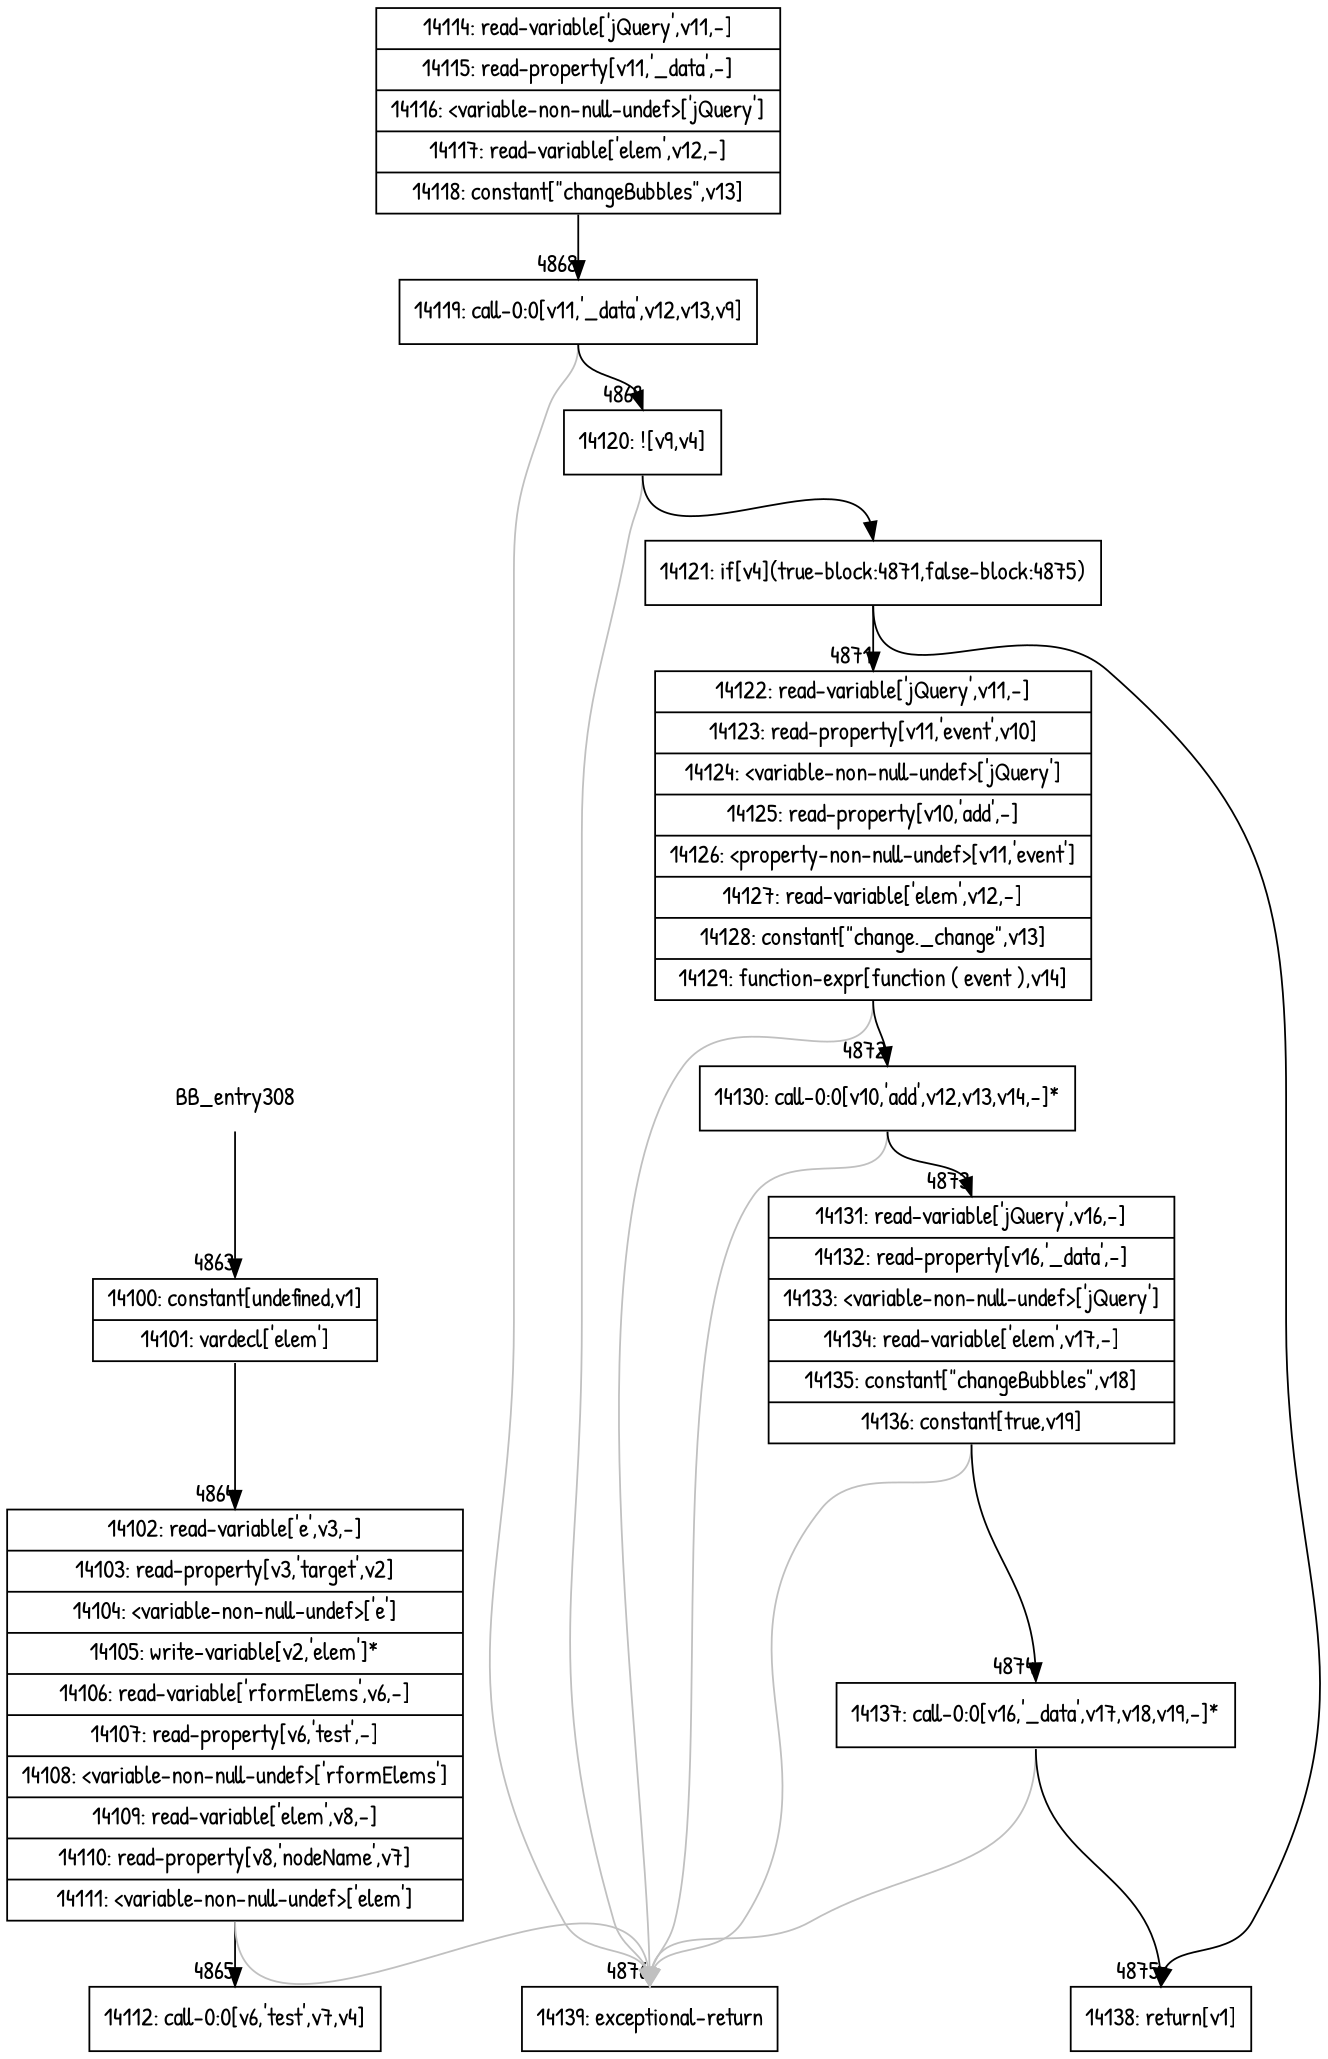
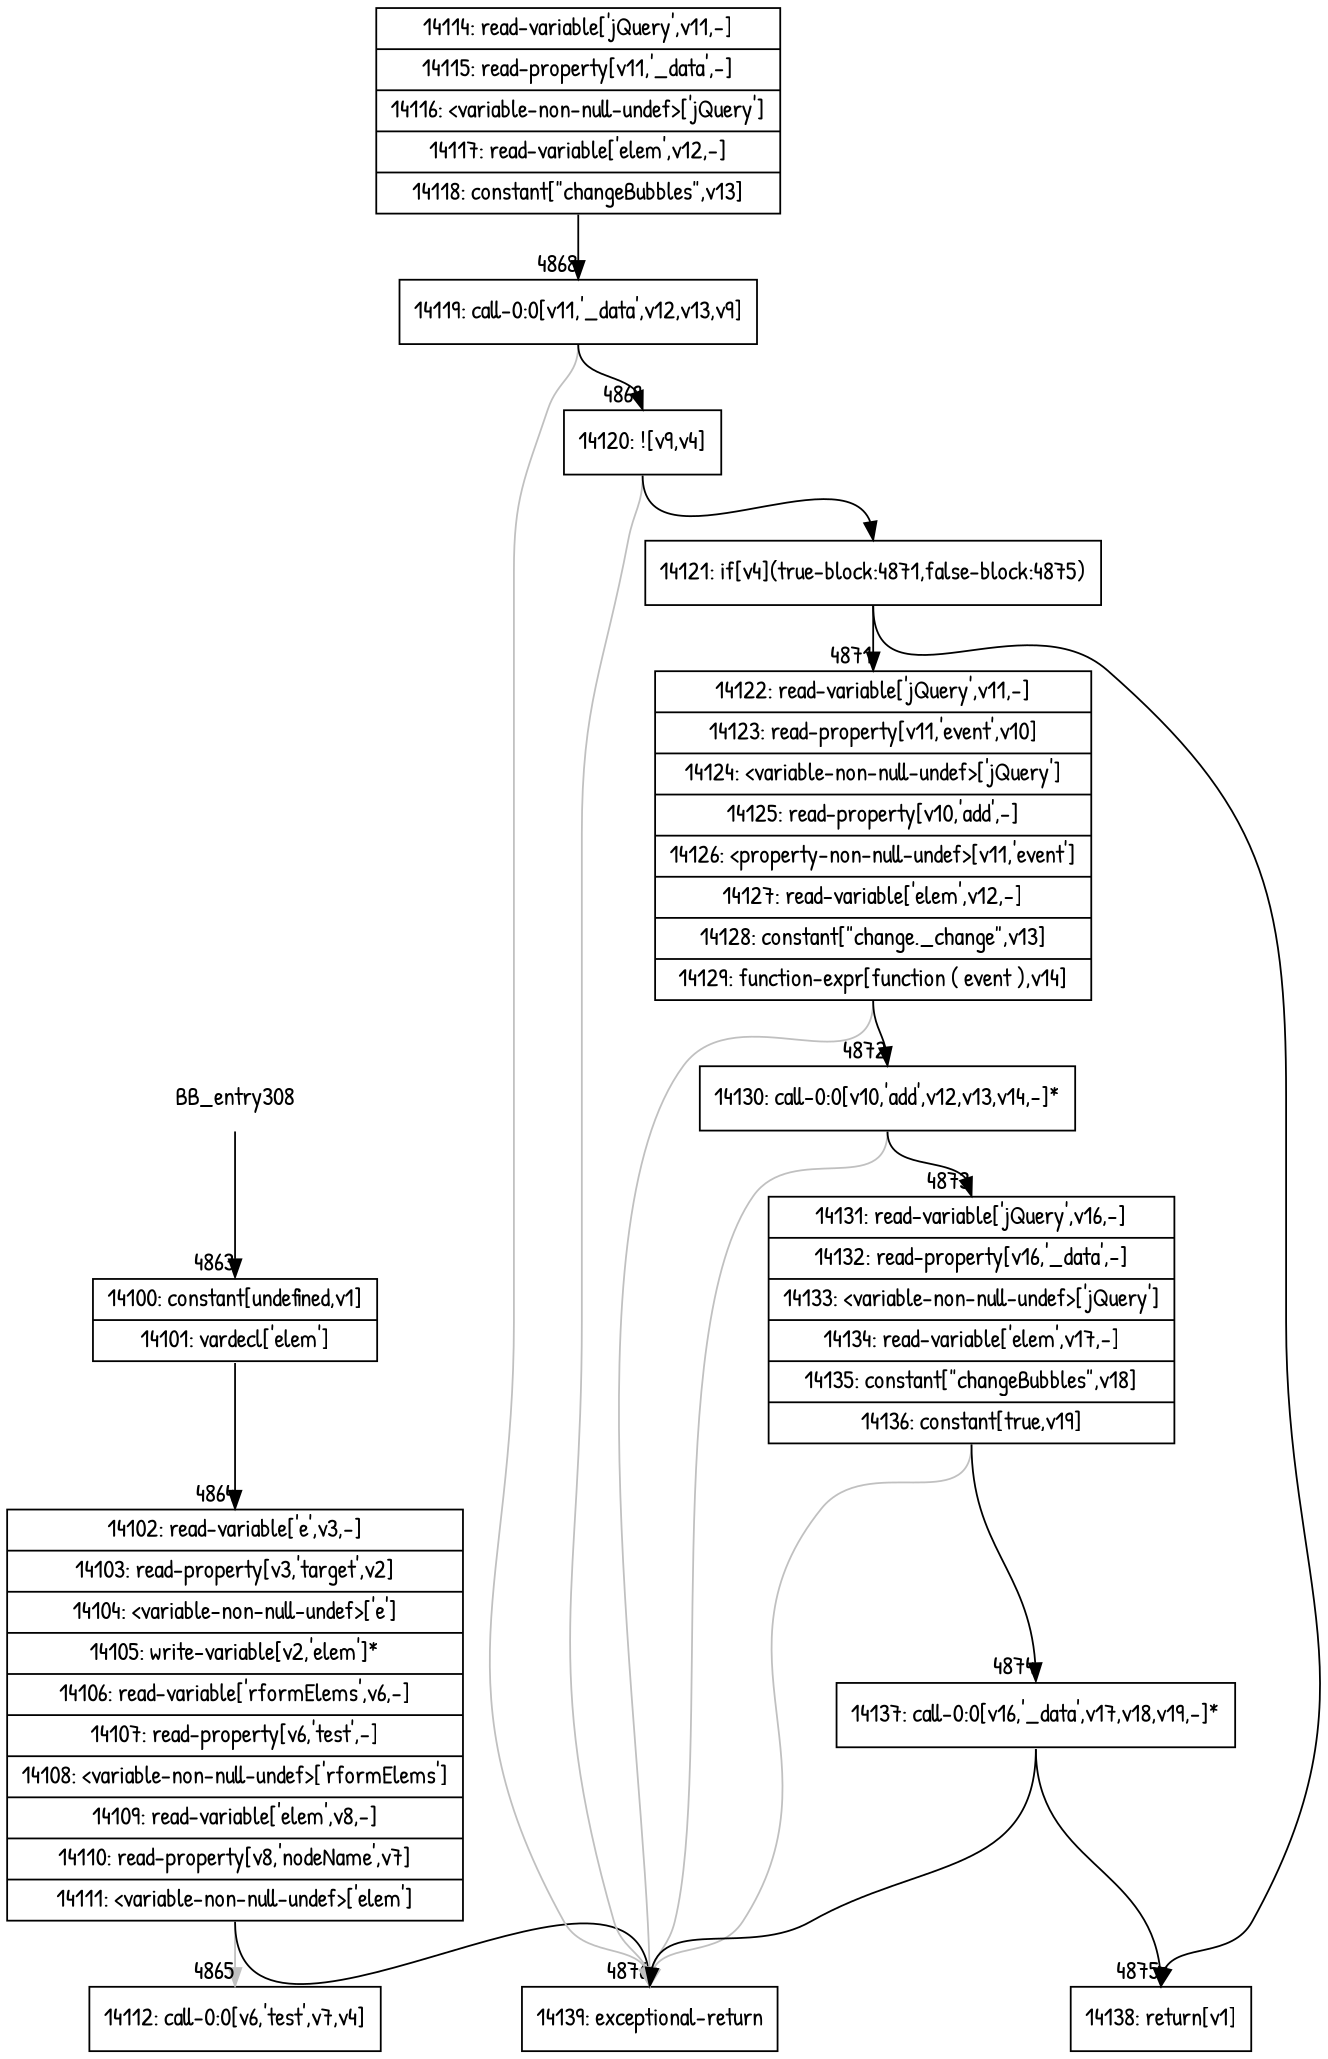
edge "14137: call-0:0[v16,'_data',v17,v18,v19,-]*" -> "14139: exceptional-return": color gray -> black
edge "14102: read-variable['e',v3,-]" -> "14112: call-0:0[v6,'test',v7,v4]": color black -> gray
edge "14102: read-variable['e',v3,-]" -> "14139: exceptional-return": color gray -> black
